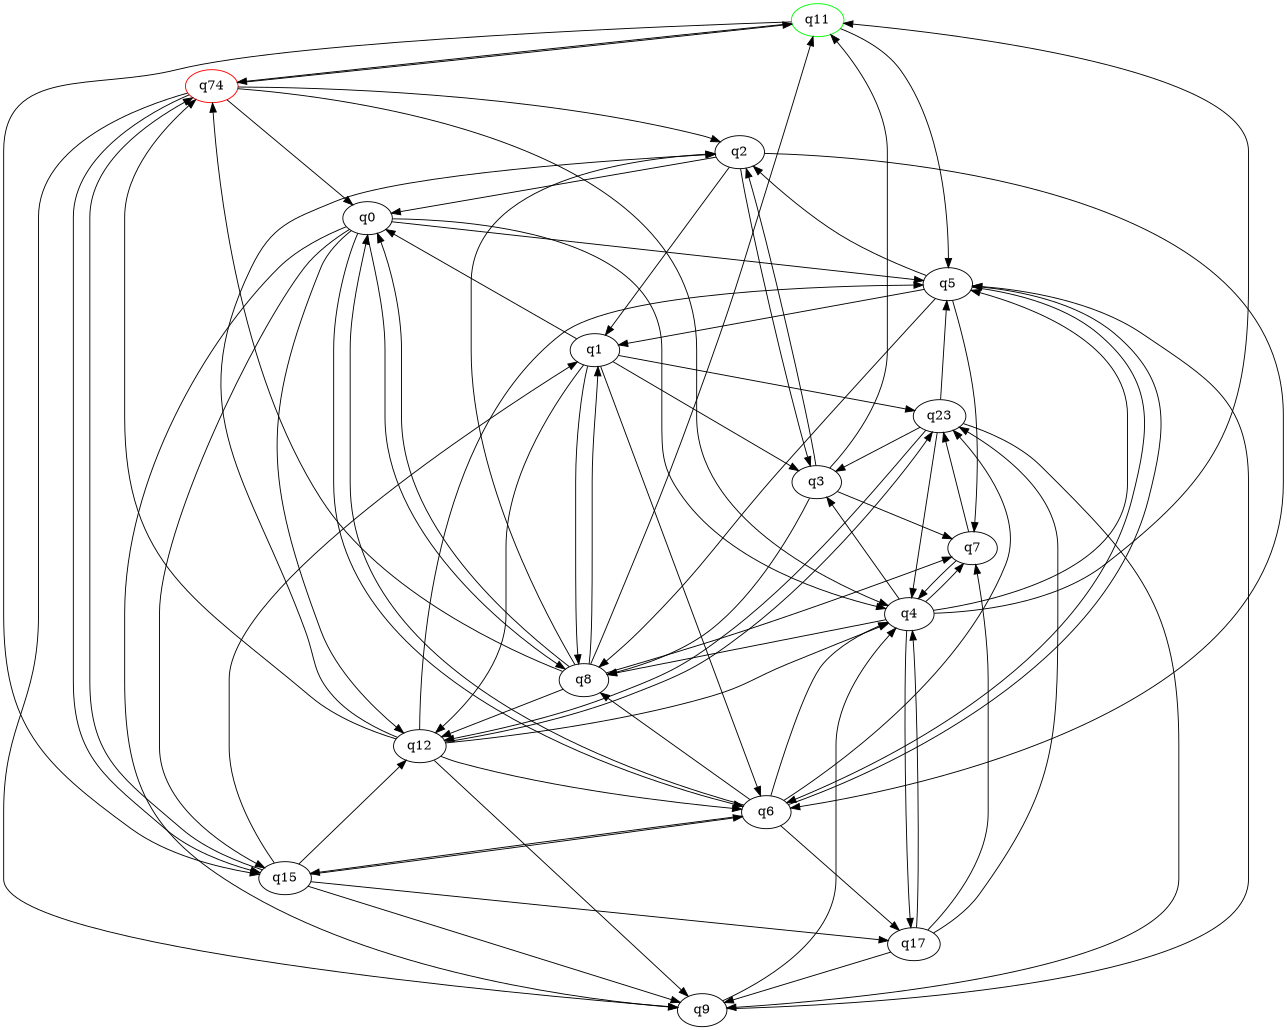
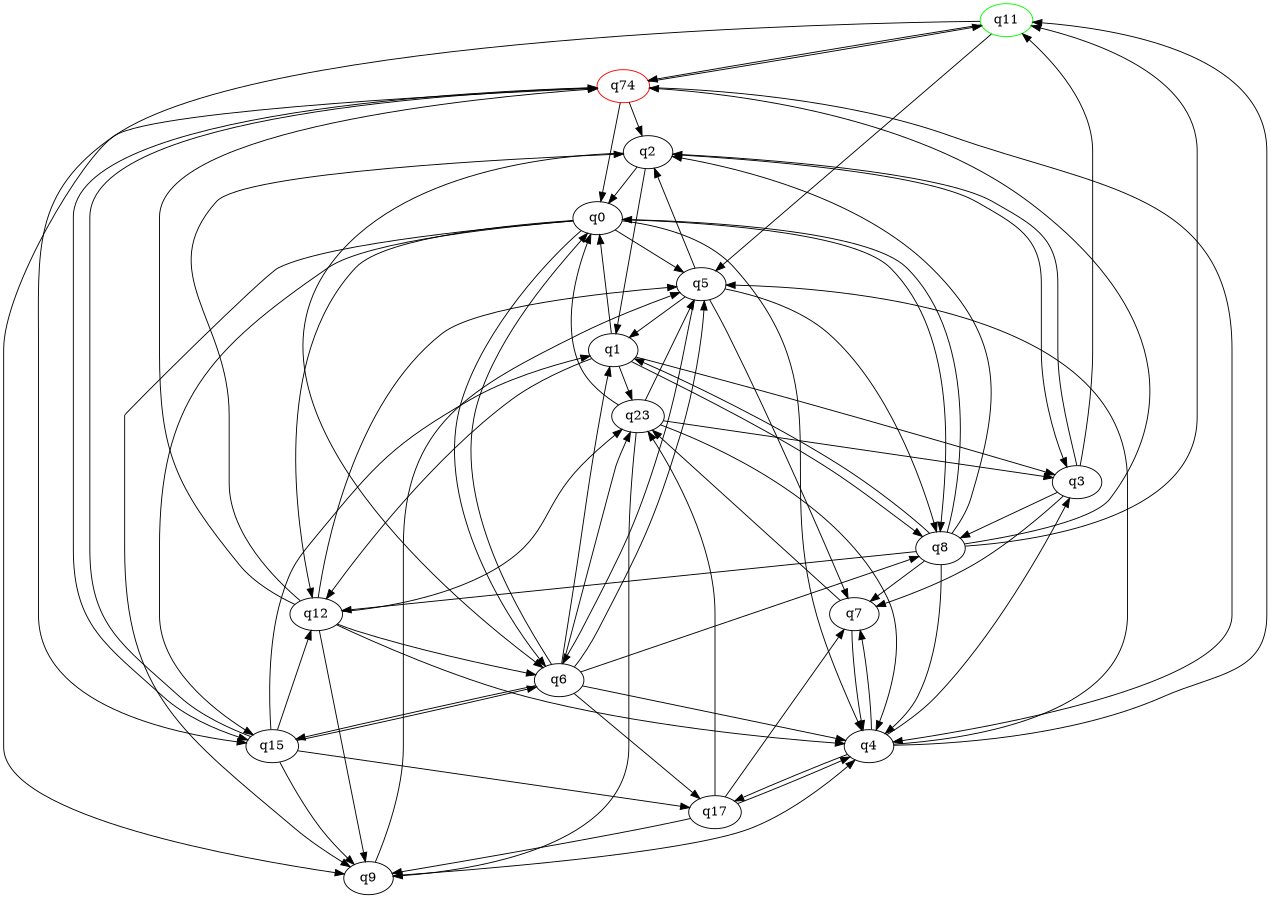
edge "q1" -> "q6": reversed
edge "q23" -> "q12": now "q23" -> "q0"
edge "q4" -> "q8": reversed
